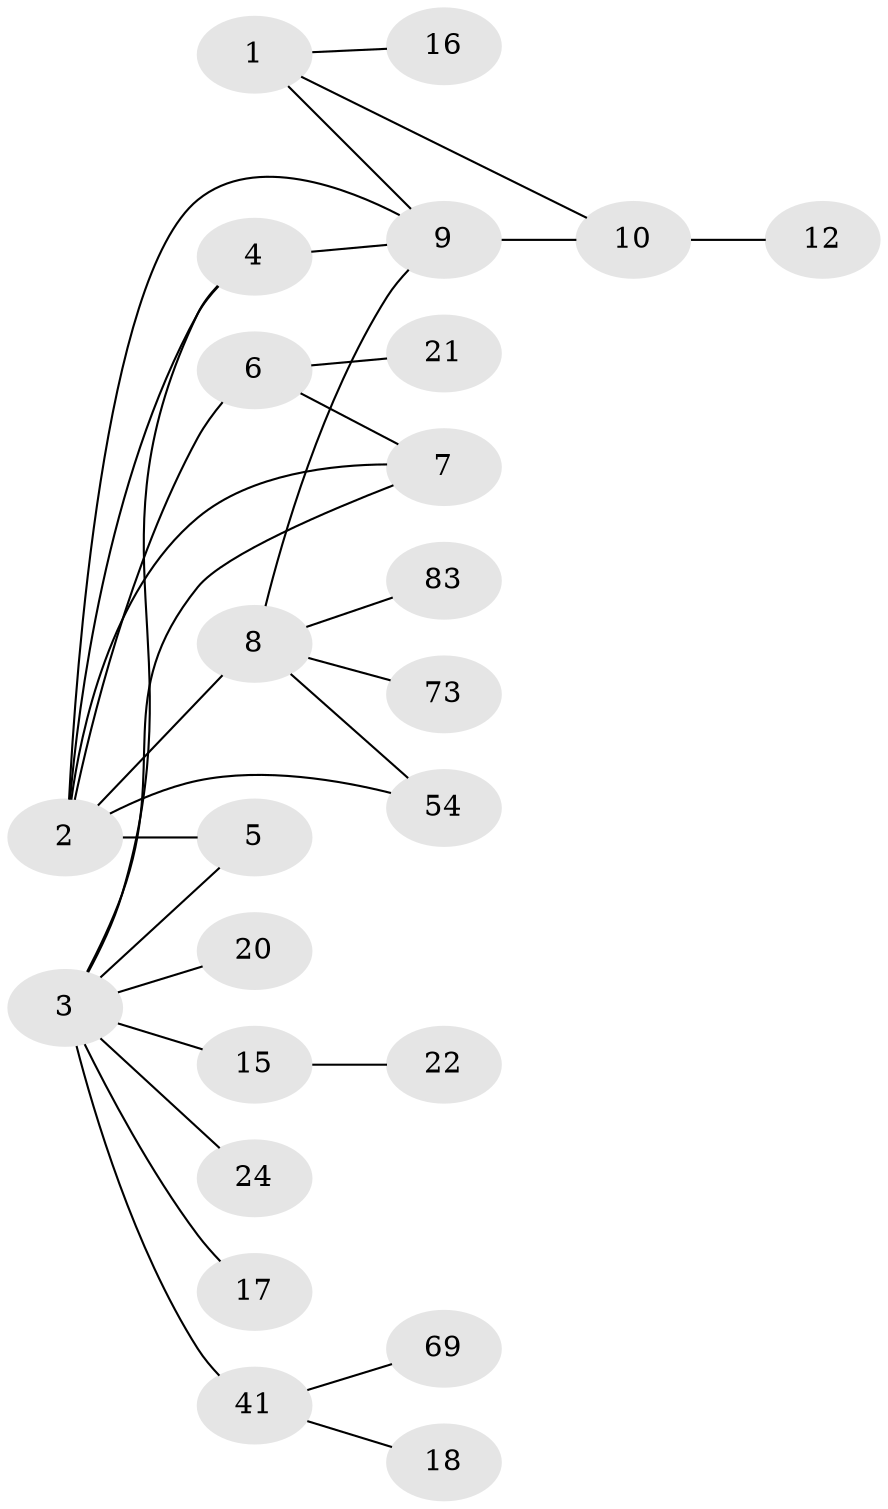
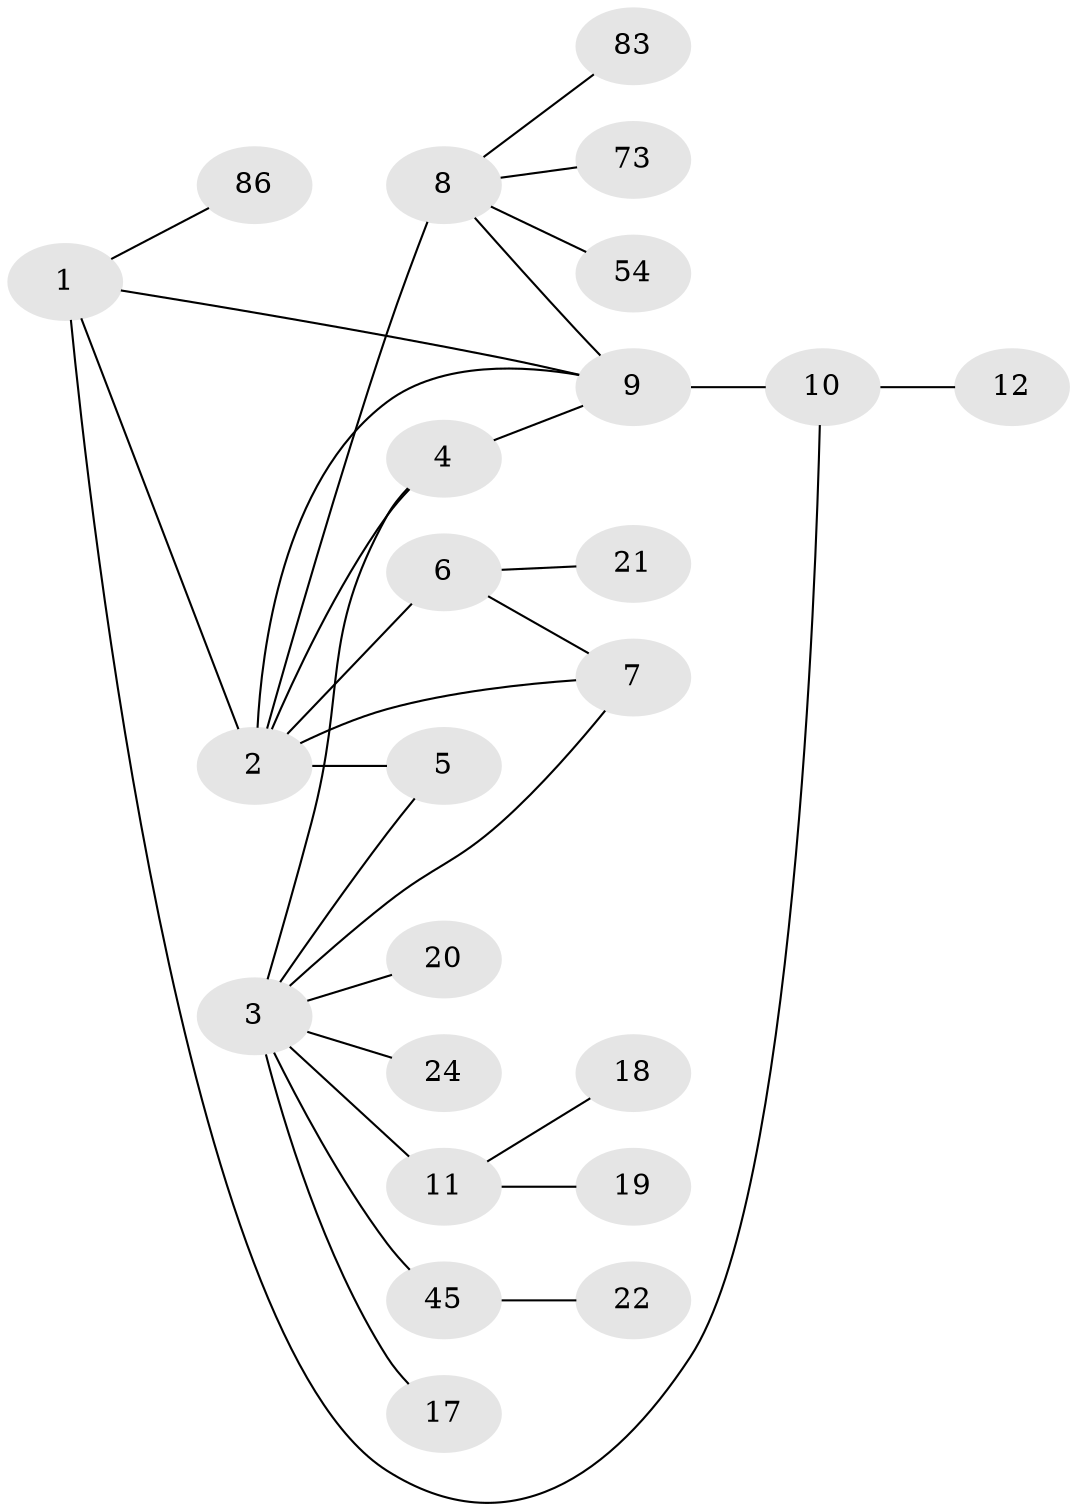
node "16": label "16" -> "86"
edge "54" -- "2": now "1" -- "2"
node "15": label "15" -> "45"
node "69": label "69" -> "19"
node "41": label "41" -> "11"
